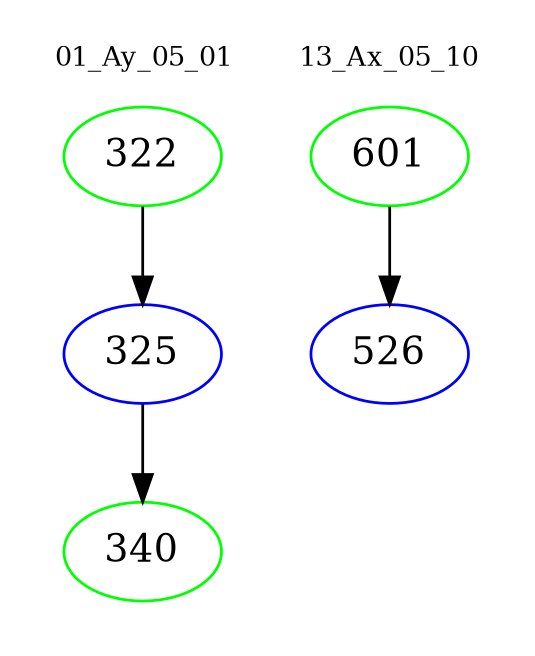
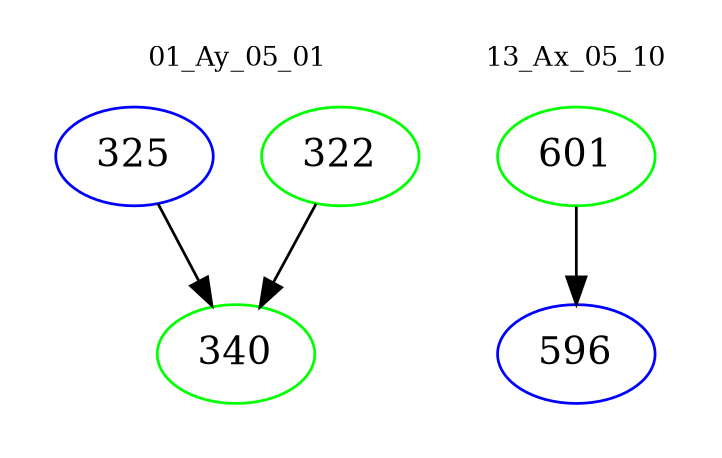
edge "322" -> "325": now "322" -> "340"
node "526": label "526" -> "596"
